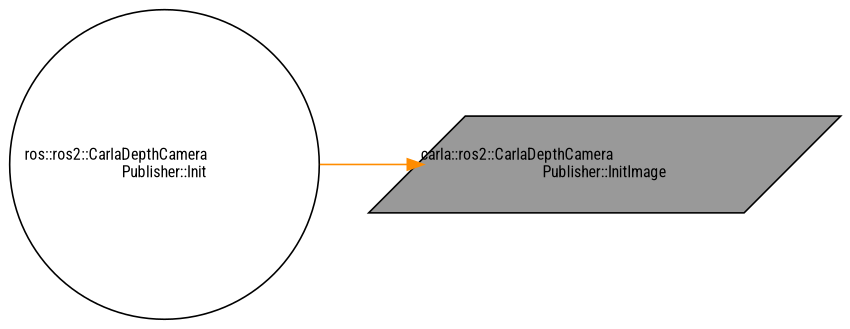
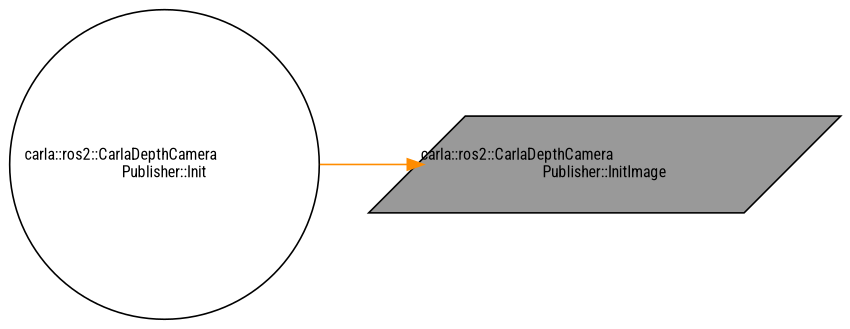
node "ros::ros2::CarlaDepthCamera Publisher::Init": label "ros::ros2::CarlaDepthCamera Publisher::Init" -> "carla::ros2::CarlaDepthCamera Publisher::Init"
